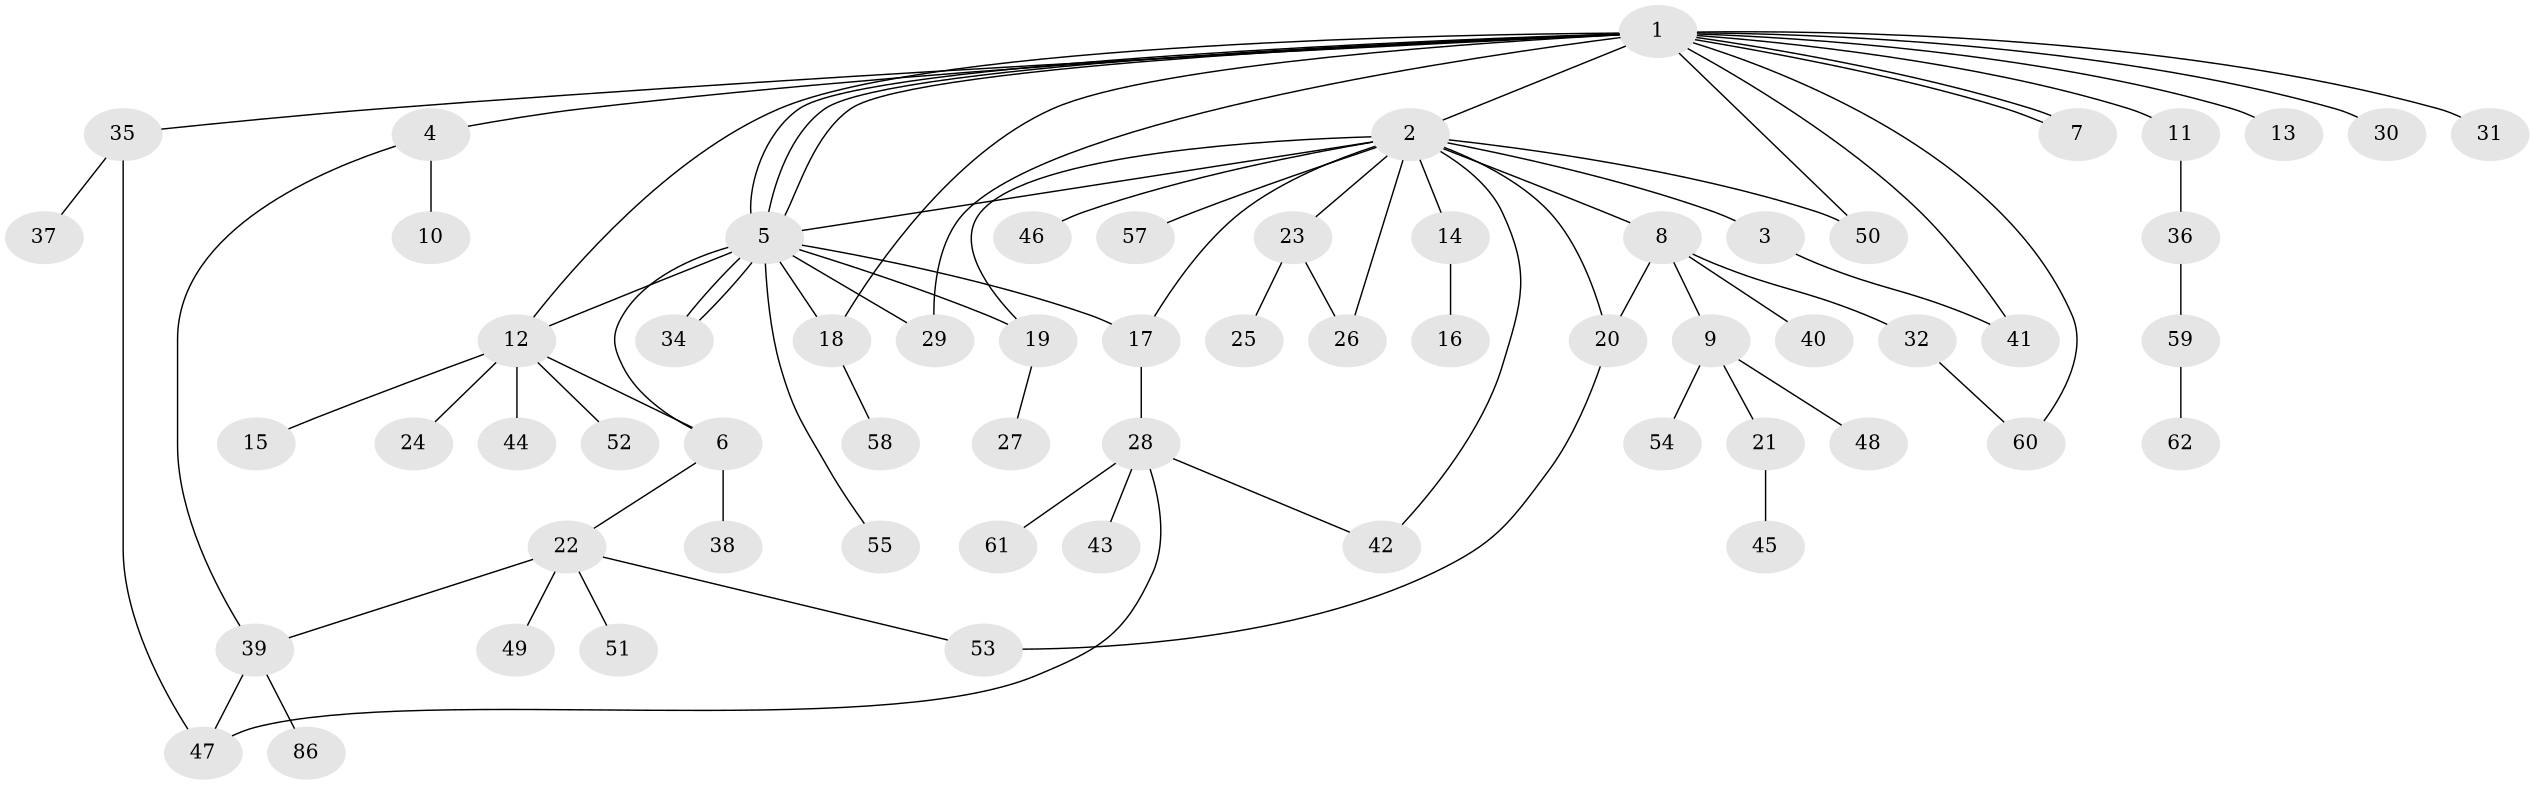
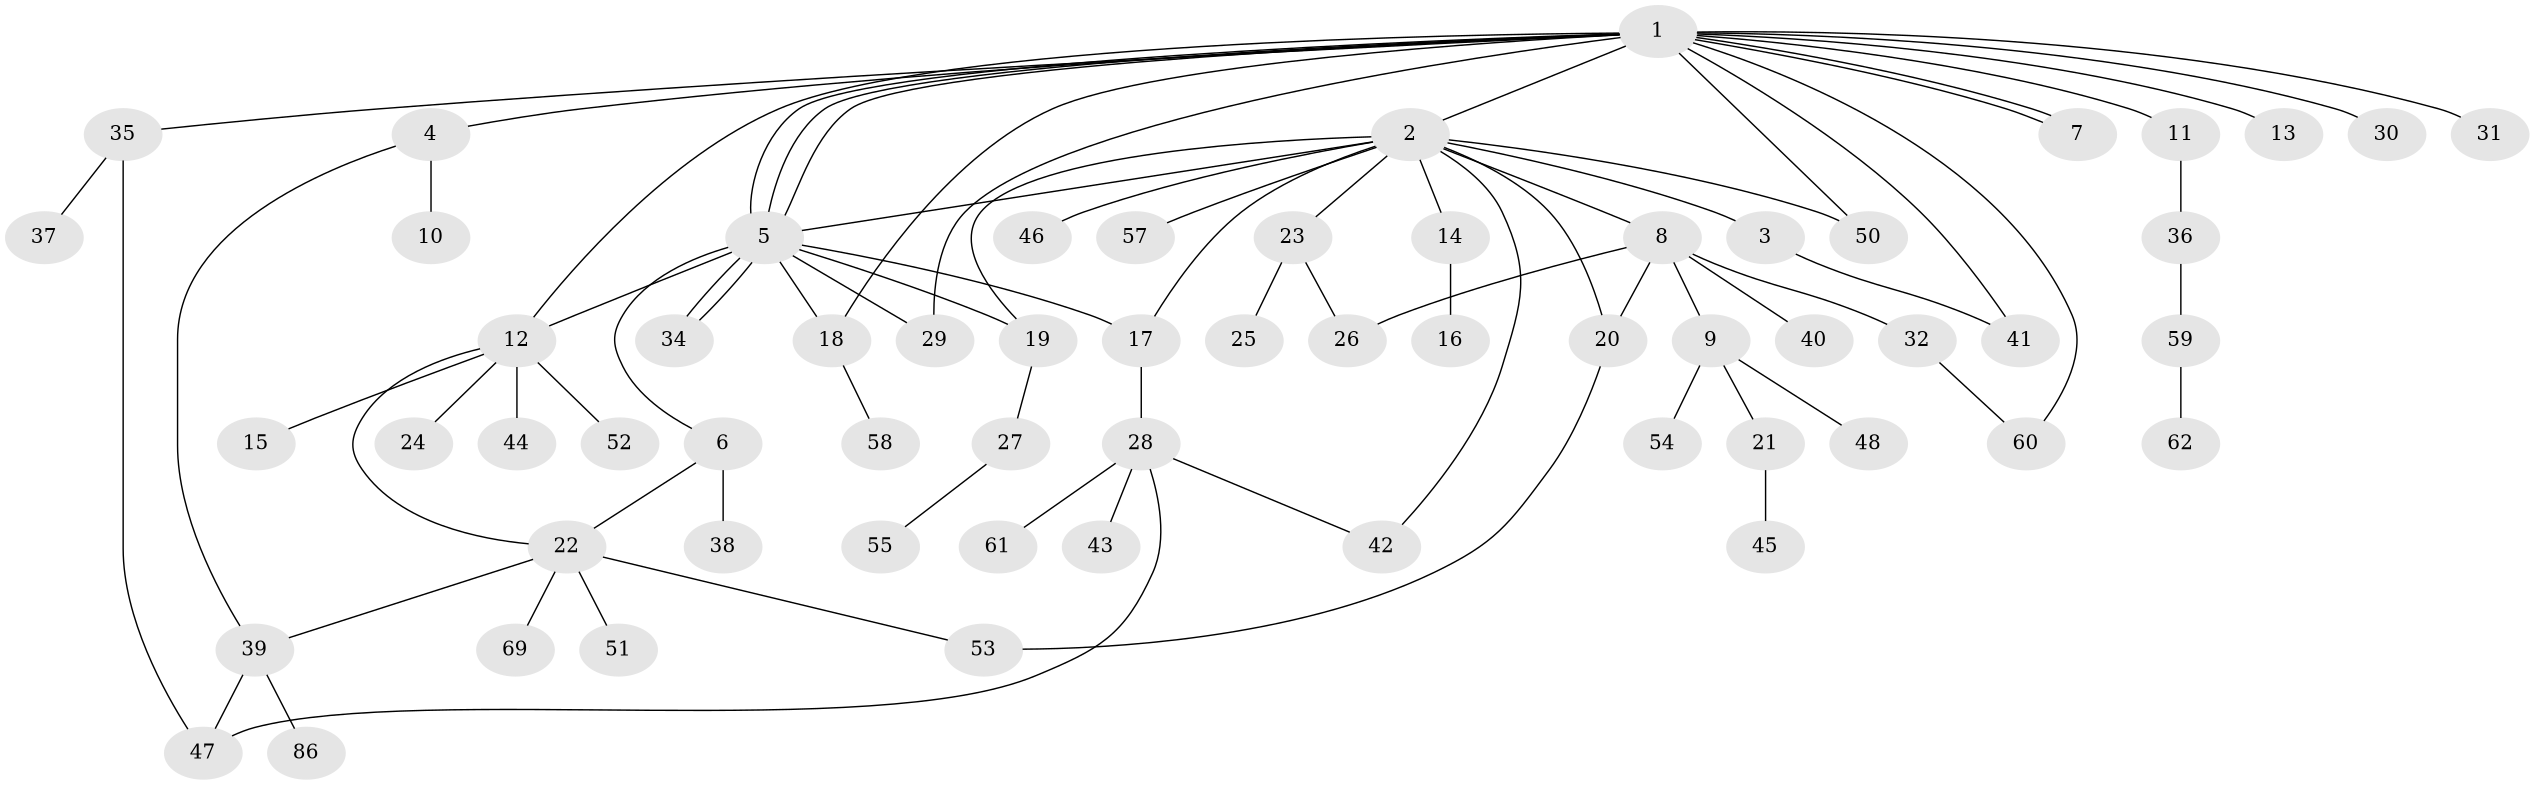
edge "2" -- "26": now "8" -- "26"
edge "12" -- "6": now "12" -- "22"
edge "5" -- "55": now "27" -- "55"
node "49": label "49" -> "69"
